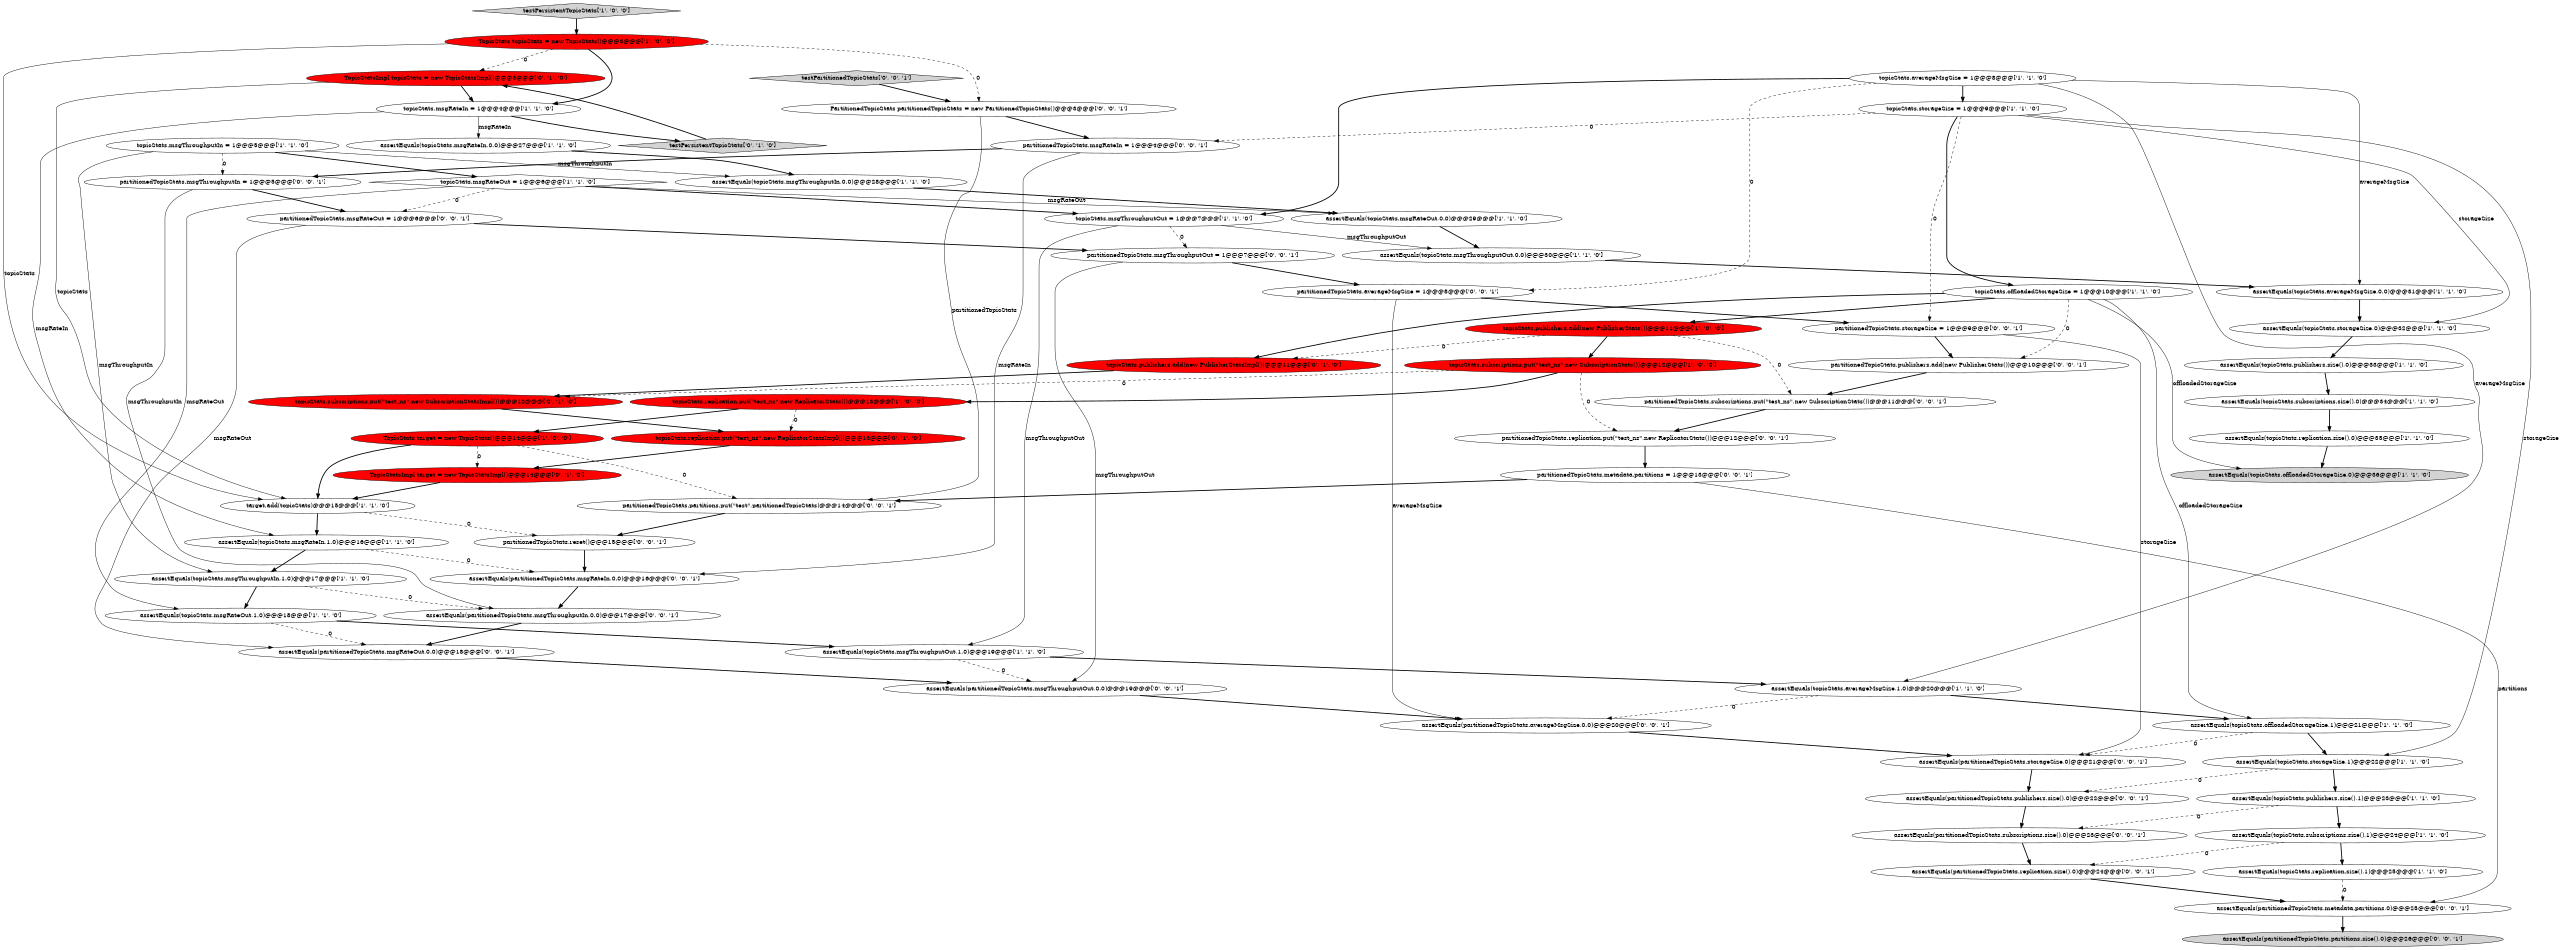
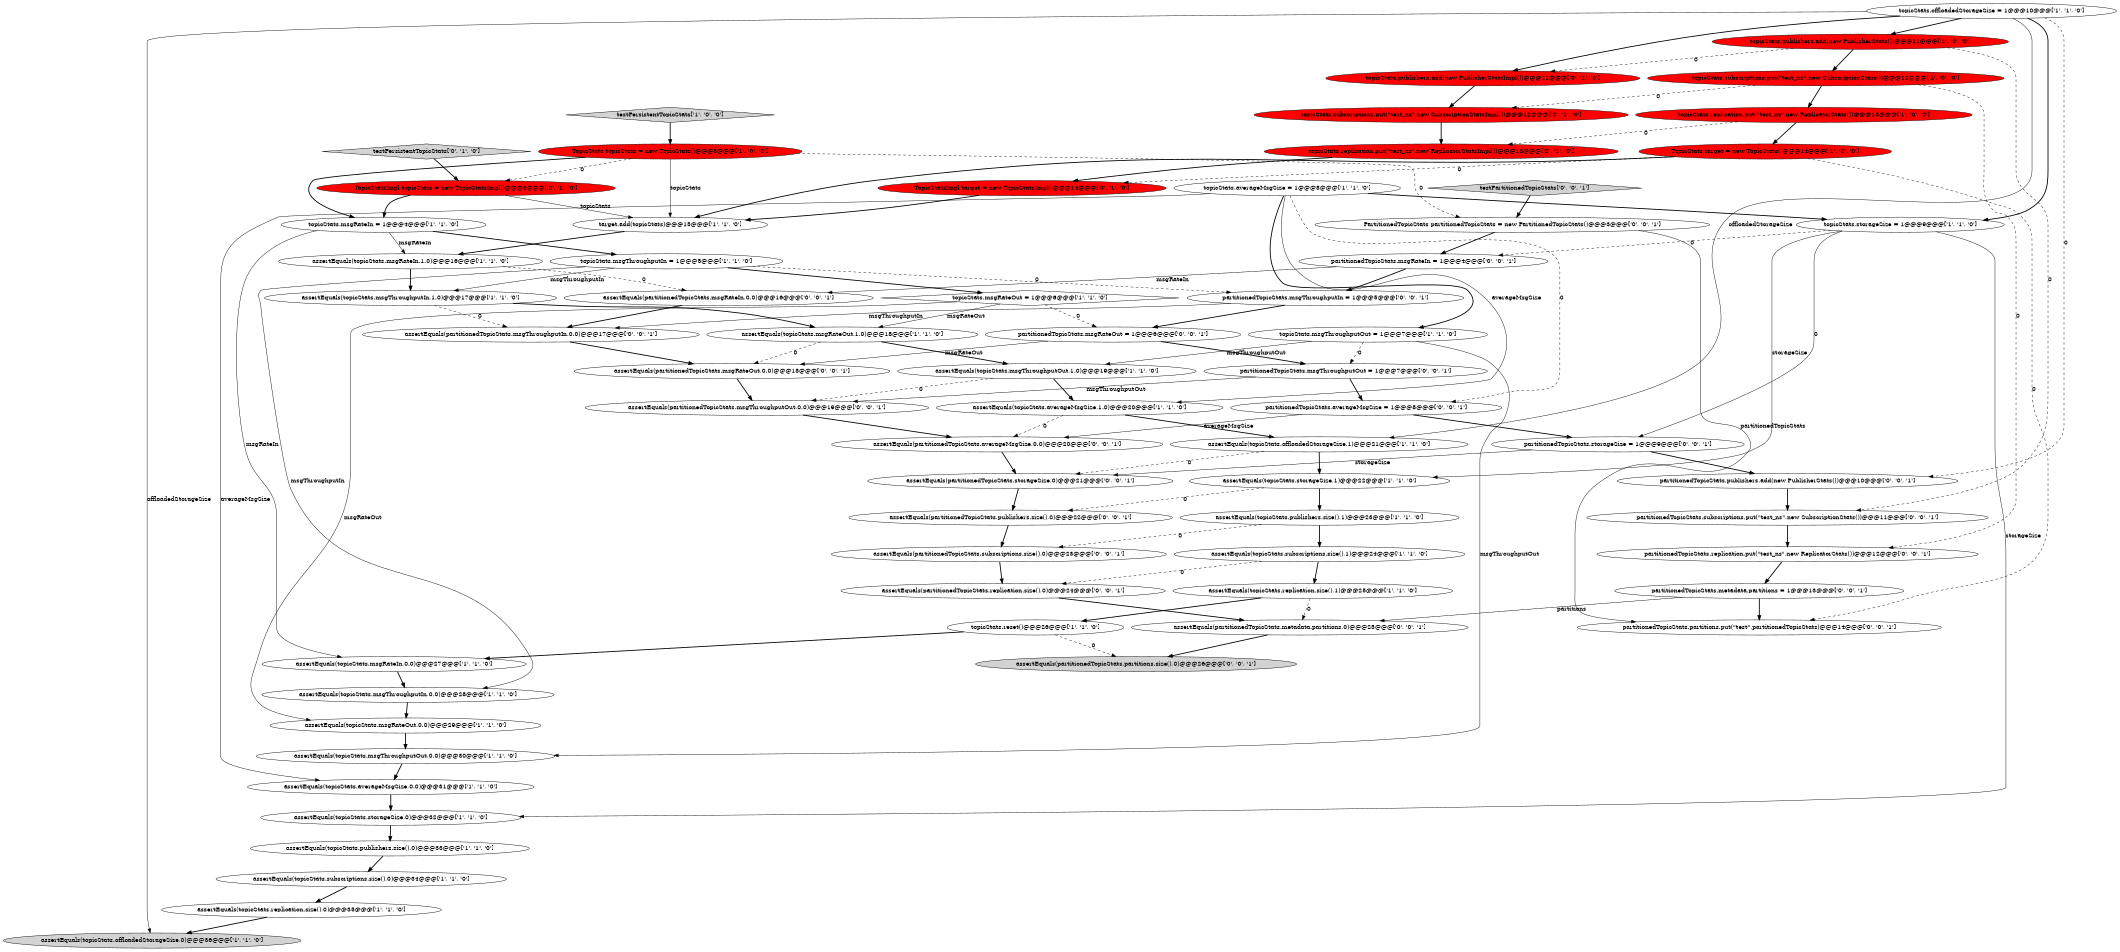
edge "topicStats.msgRateIn = 1@@@4@@@['1', '1', '0']" -> "testPersistentTopicStats['0', '1', '0']": now "topicStats.msgRateIn = 1@@@4@@@['1', '1', '0']" -> "topicStats.msgThroughputIn = 1@@@5@@@['1', '1', '0']"
edge "topicStats.msgRateOut = 1@@@6@@@['1', '1', '0']" -> "topicStats.msgThroughputOut = 1@@@7@@@['1', '1', '0']": removed
edge "topicStats.storageSize = 1@@@9@@@['1', '1', '0']" -> "partitionedTopicStats.storageSize = 1@@@9@@@['0', '0', '1']": style dashed -> solid
edge "topicStats.storageSize = 1@@@9@@@['1', '1', '0']" -> "topicStats.offloadedStorageSize = 1@@@10@@@['1', '1', '0']": reversed
node "partitionedTopicStats.reset()@@@15@@@['0', '0', '1']": removed
node "topicStats.reset()@@@26@@@['1', '1', '0']": added
